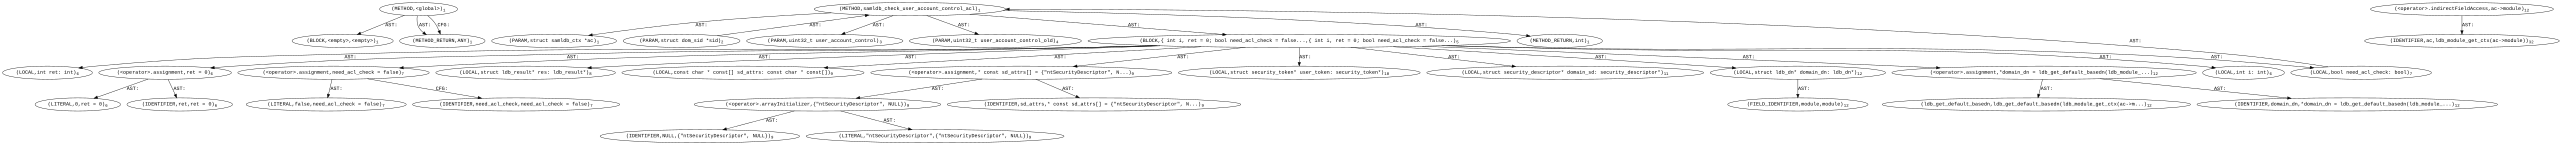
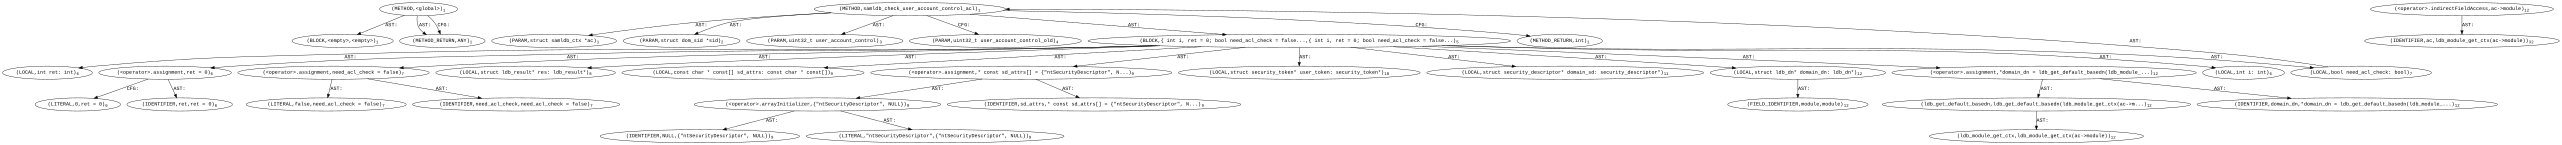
edge "(METHOD,samldb_check_user_account_control_acl)" -> "(PARAM,uint32_t user_account_control_old)": label "AST: " -> "CFG: "
edge "(METHOD,samldb_check_user_account_control_acl)" -> "(METHOD_RETURN,int)": label "AST: " -> "CFG: "
edge "(PARAM,struct dom_sid *sid)" -> "(METHOD,samldb_check_user_account_control_acl)": reversed
edge "(<operator>.assignment,ret = 0)" -> "(LITERAL,0,ret = 0)": label "AST: " -> "CFG: "
edge "(<operator>.assignment,need_acl_check = false)" -> "(IDENTIFIER,need_acl_check,need_acl_check = false)": label "CFG: " -> "AST: "
node "(ldb_module_get_ctx,ldb_module_get_ctx(ac->module))": added
